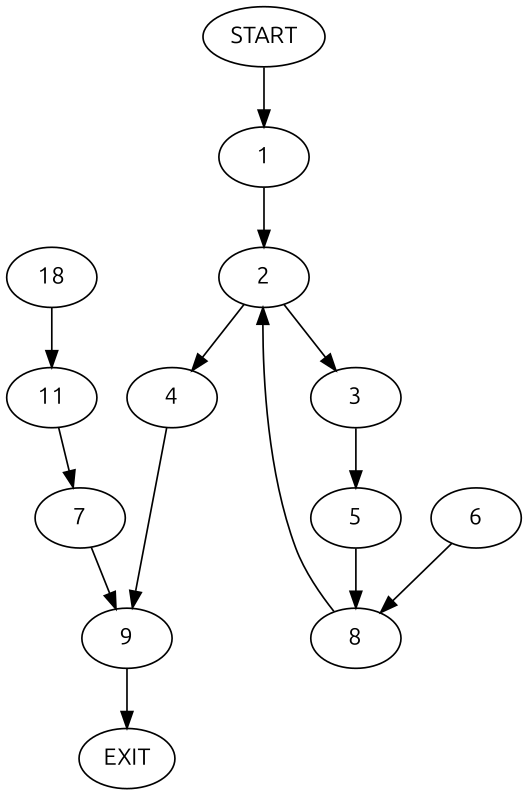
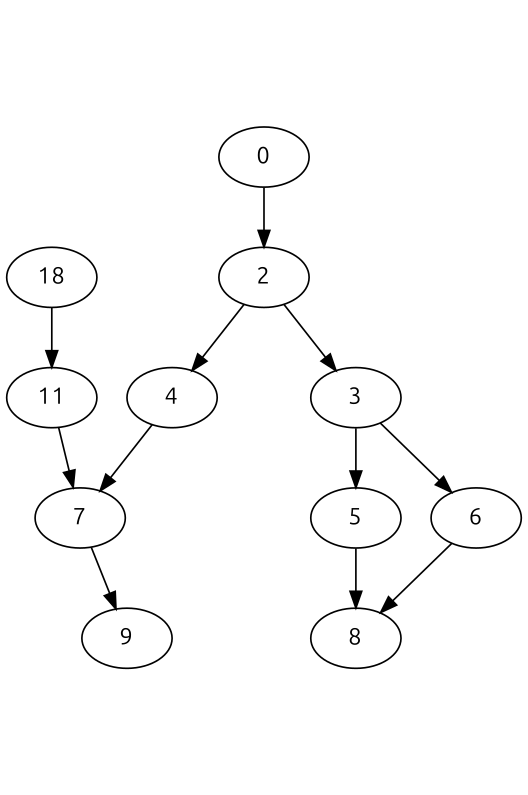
node "START": removed
node "1": label "1" -> "0"
edge "3" -> "6": added
edge "8" -> "2": removed
edge "4" -> "9": now "4" -> "7"
node "EXIT": removed
